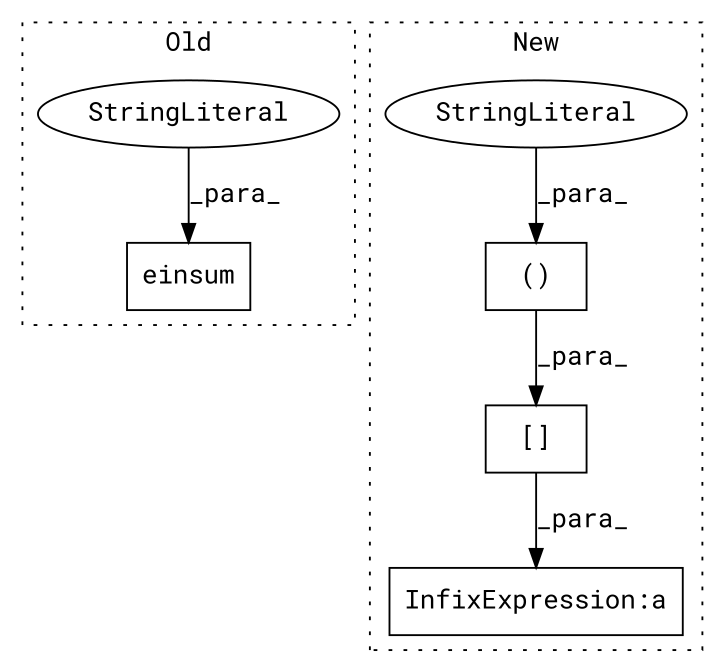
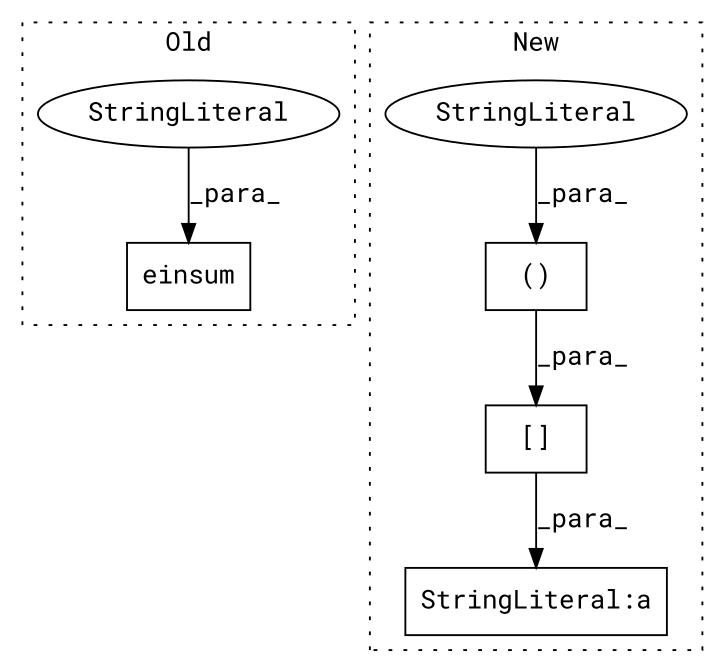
node "InfixExpression:a": label "InfixExpression:a" -> "StringLiteral:a"
